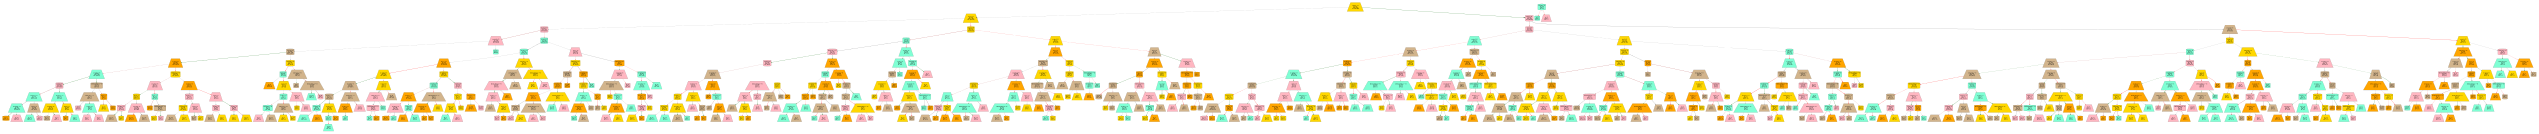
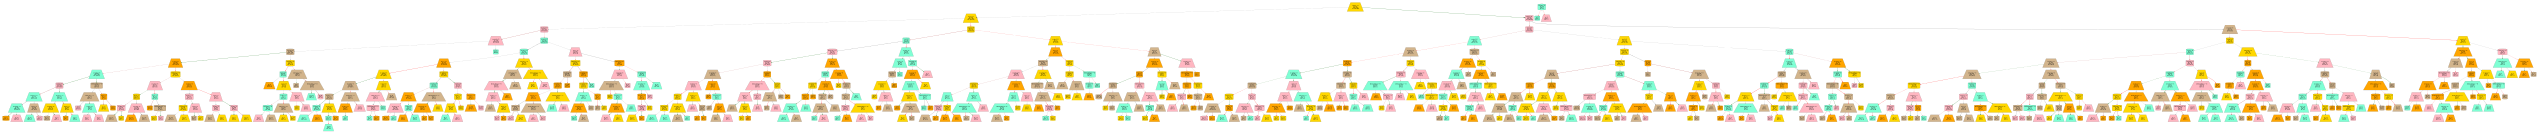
node "res_region_1 <= 0.5 gini = 0.459 samples = 14 value = [9, 5]": added
